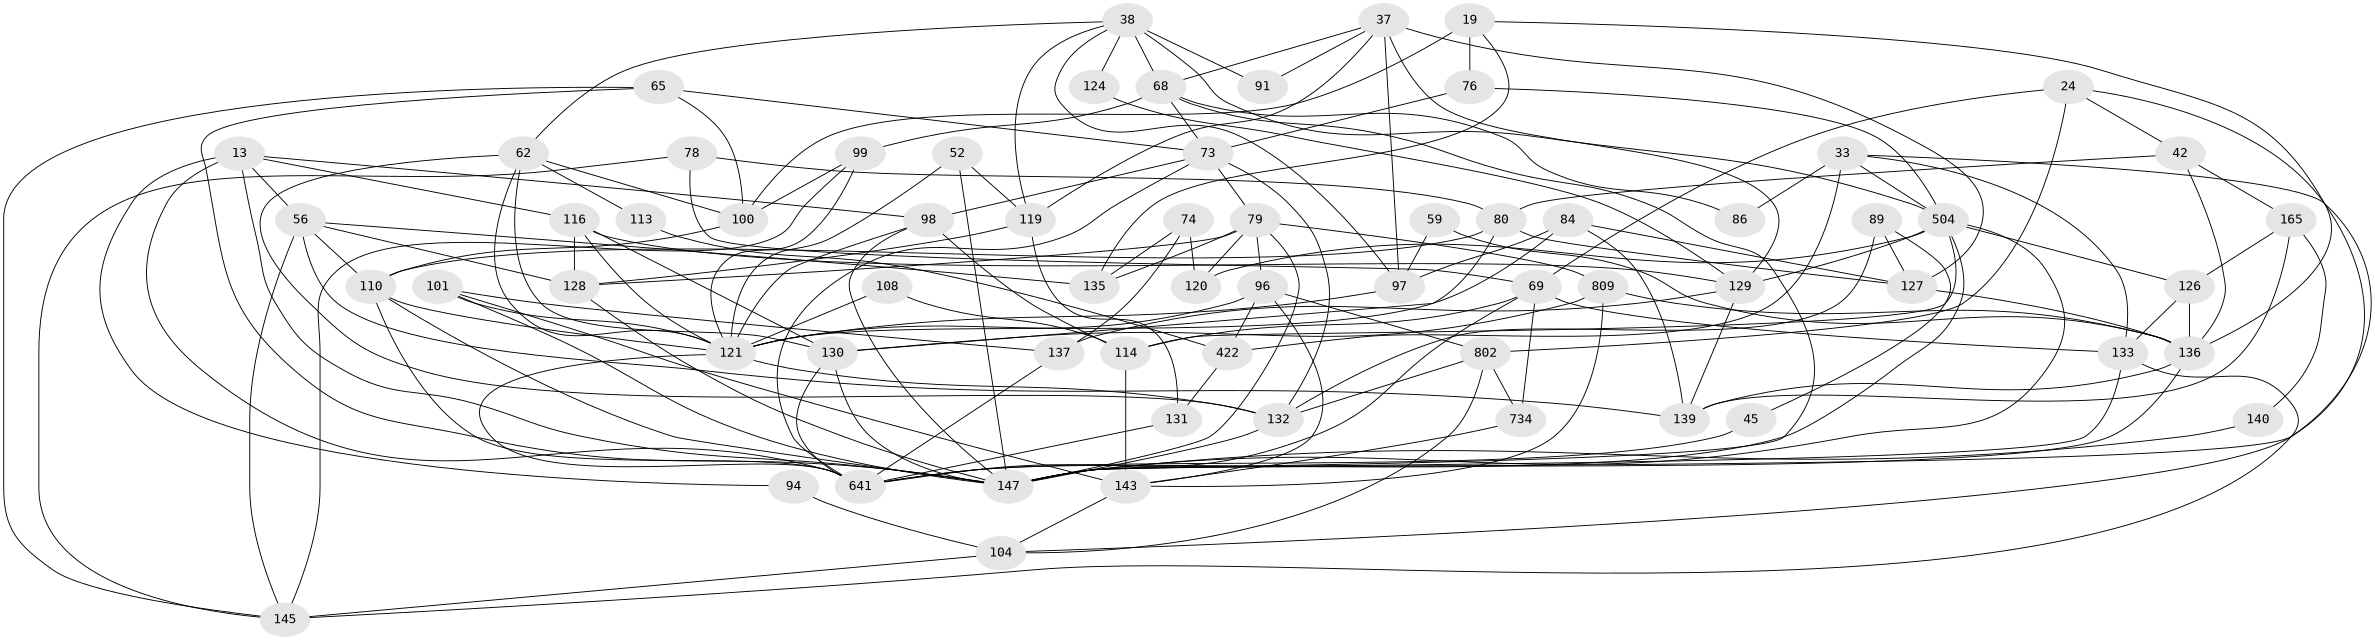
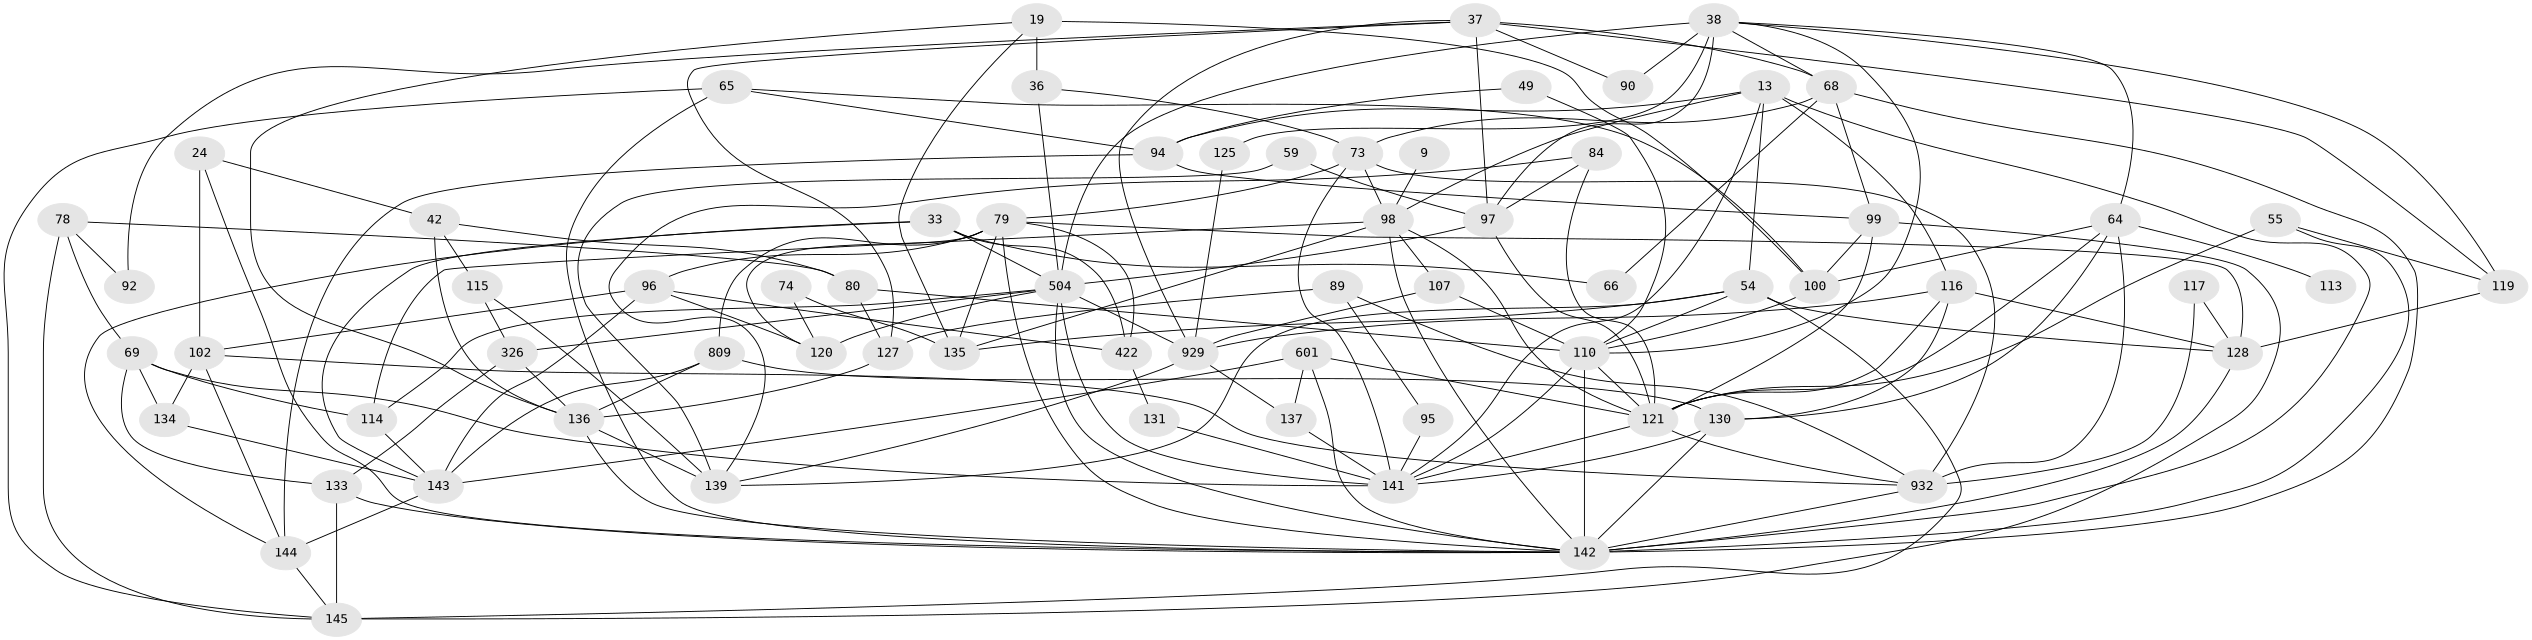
node "124": label "124" -> "125"
node "91": label "91" -> "90"
node "76": label "76" -> "36"
node "49": added
edge "65" -- "73": now "65" -- "94"
edge "24" -- "69": removed
node "62": label "62" -> "64"
node "52": label "52" -> "55"
node "9": added
edge "94" -- "99": added
edge "33" -- "133": now "33" -- "143"
node "56": label "56" -> "54"
node "86": label "86" -> "66"
node "165": label "165" -> "115"
edge "84" -- "127": removed
edge "97" -- "504": added
edge "38" -- "110": added
edge "59" -- "136": now "59" -- "139"
edge "113" -- "422": now "79" -- "422"
node "92": added
node "101": label "101" -> "601"
node "108": removed
edge "98" -- "135": added
node "107": added
node "129": label "129" -> "929"
node "126": label "126" -> "326"
node "117": added
edge "119" -- "131": removed
edge "74" -- "137": removed
edge "80" -- "130": removed
edge "96" -- "121": now "96" -- "120"
node "802": label "802" -> "102"
node "132": label "132" -> "932"
node "734": label "734" -> "134"
node "45": label "45" -> "95"
node "140": removed
node "641": label "641" -> "141"
node "147": label "147" -> "142"
node "104": label "104" -> "144"
